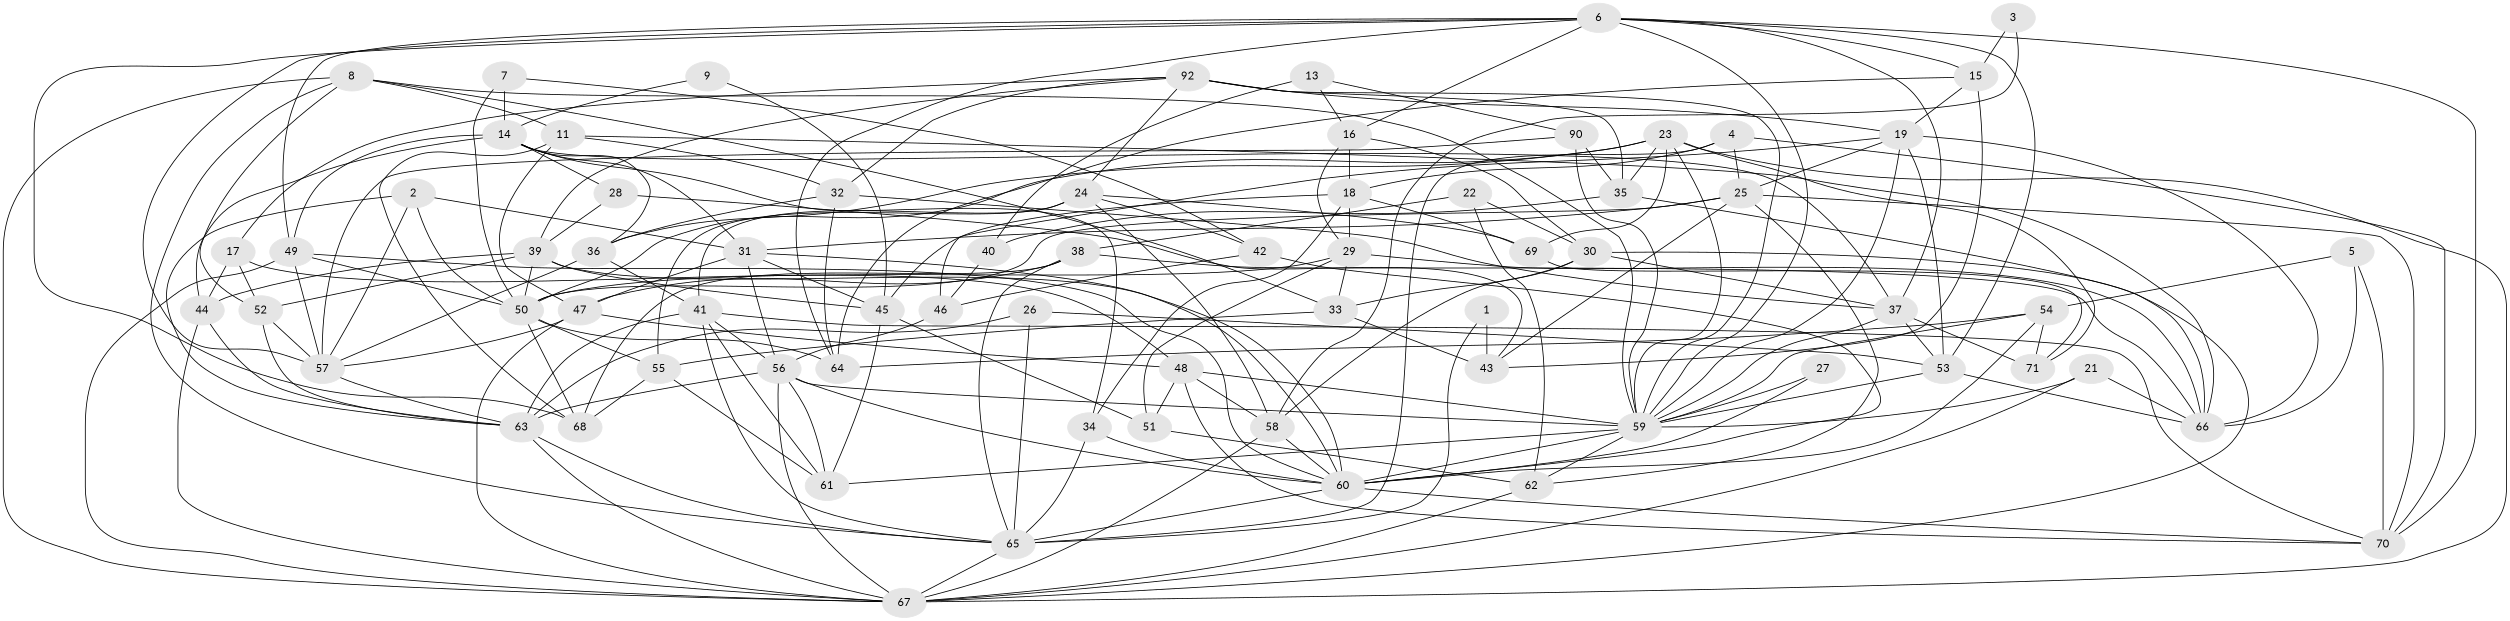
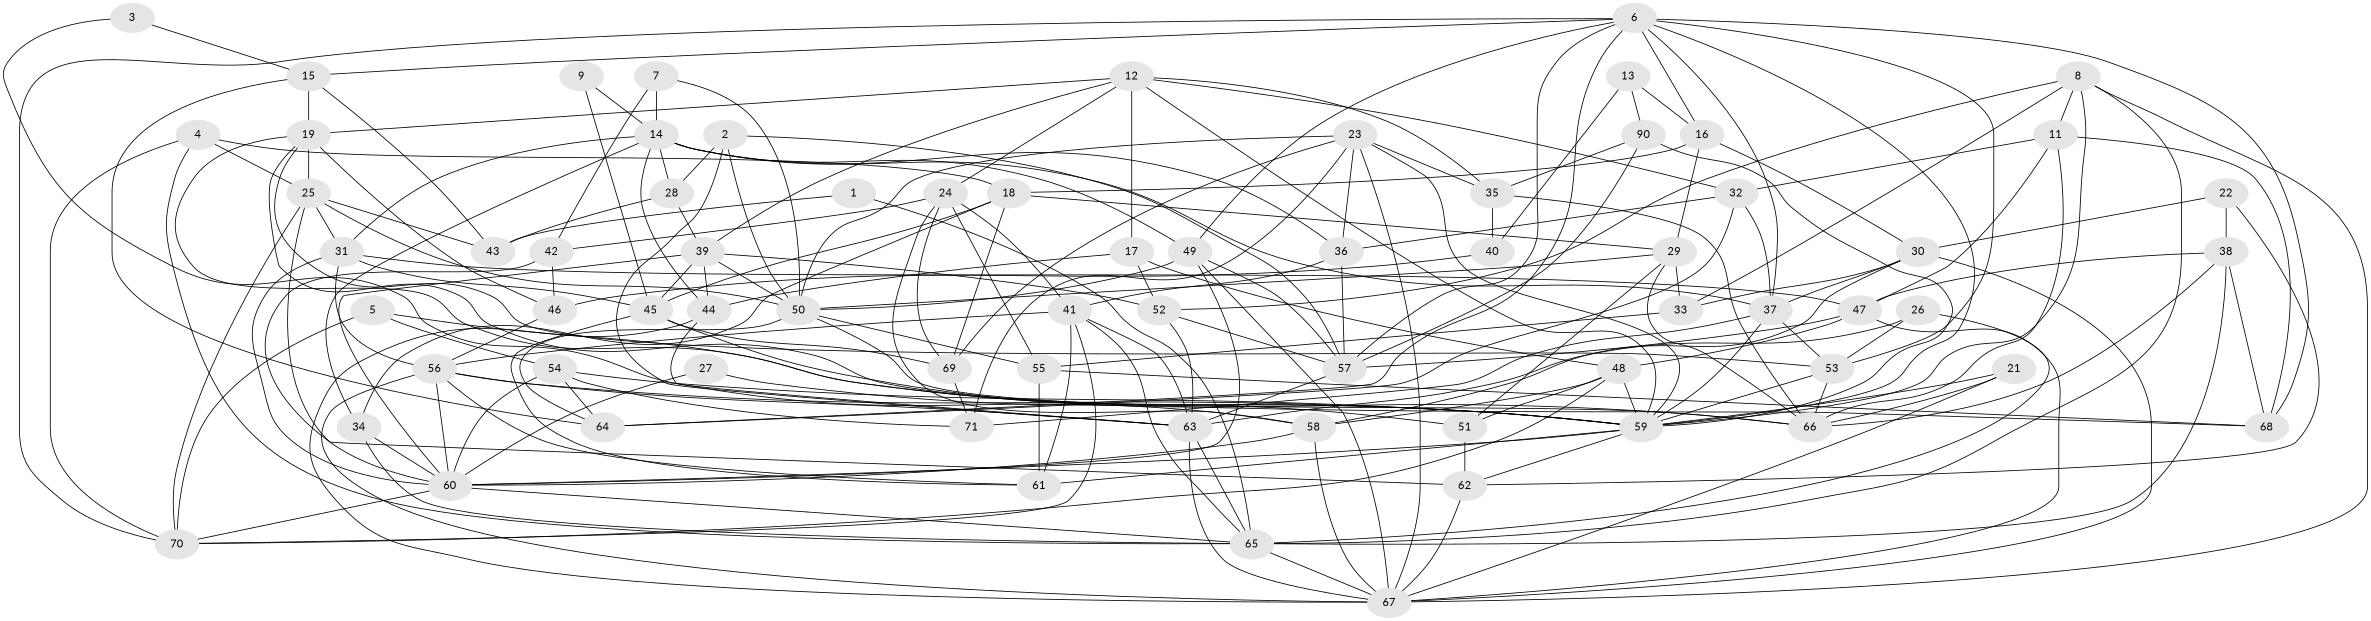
node "92": label "92" -> "12"
edge "2" -- "31": now "2" -- "28"
edge "33" -- "43": removed
edge "45" -- "69": added
